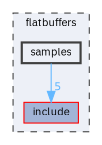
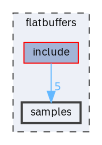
edge "samples" -> "include": reversed
